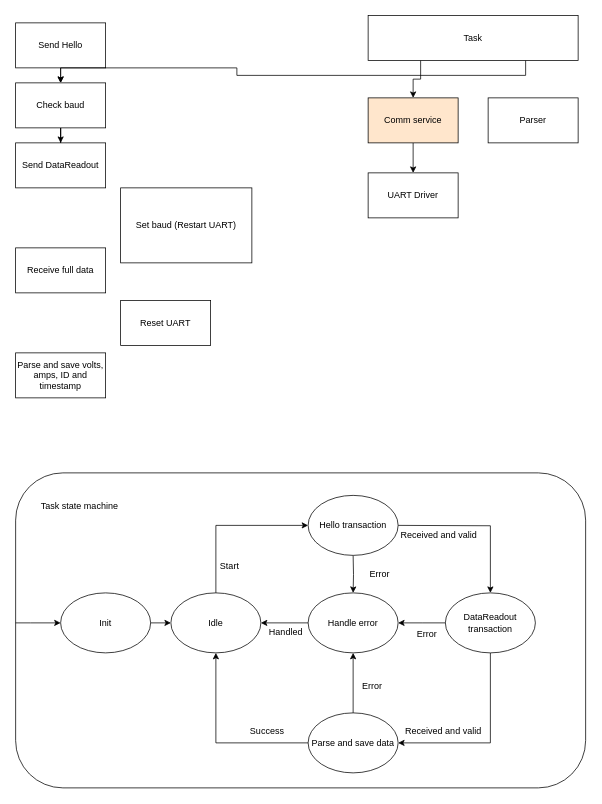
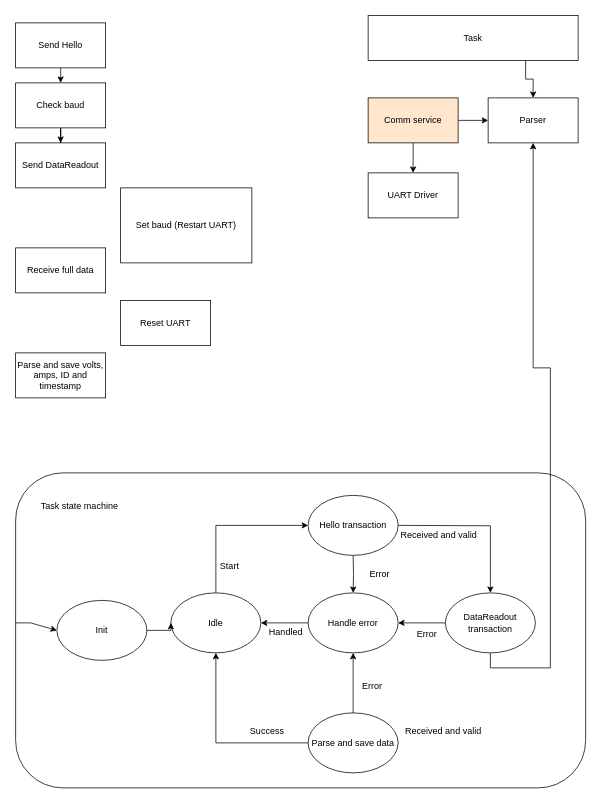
edge "Task" -> "Comm service": removed
edge "Task" -> "Check baud": now "Task" -> "Parser"
edge "Comm service" -> "Parser": added
node "Init": moved (105, 623) -> (102, 630)
edge "DataReadout transaction" -> "Parse and save data": now "DataReadout transaction" -> "Parser"
